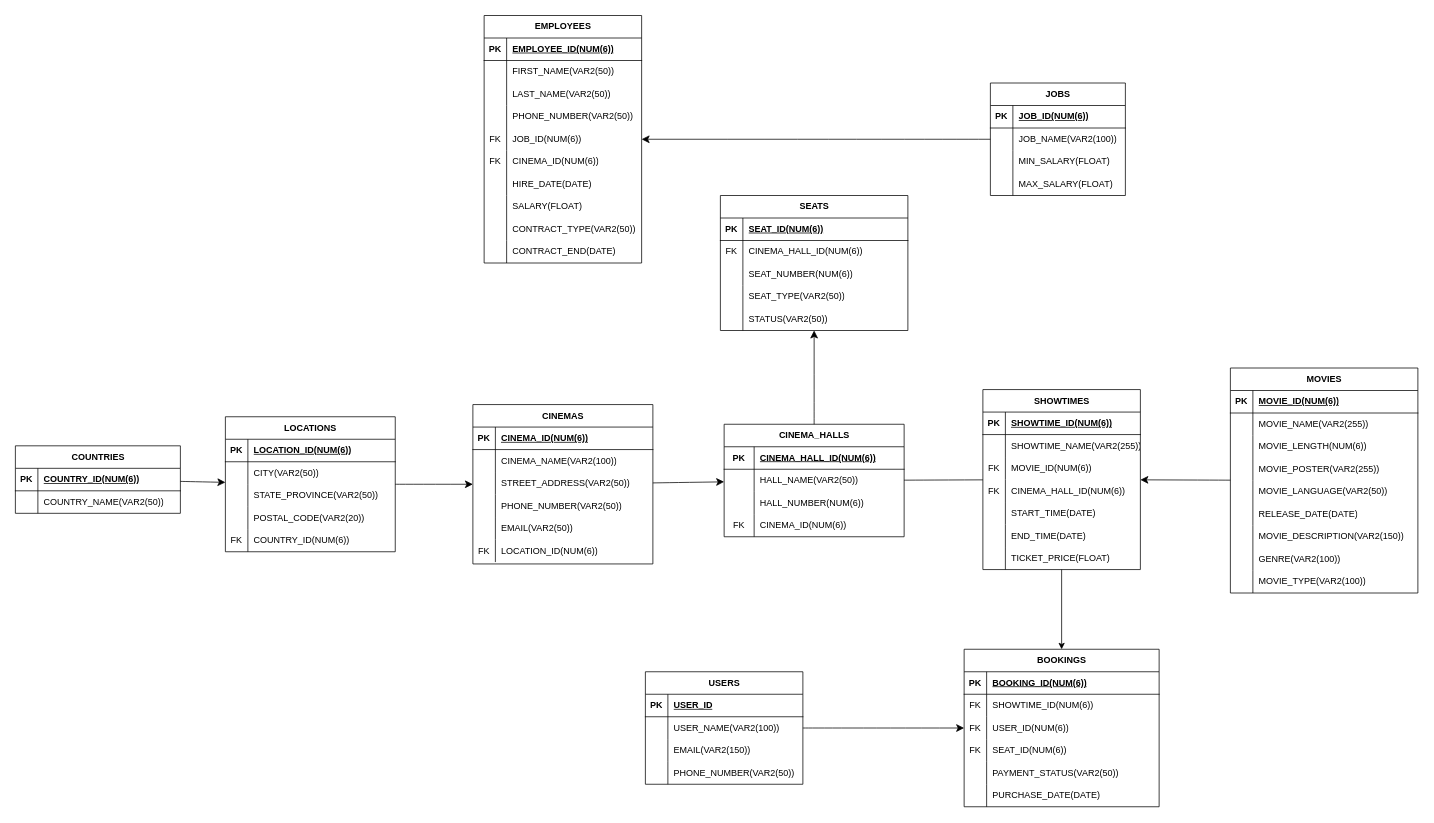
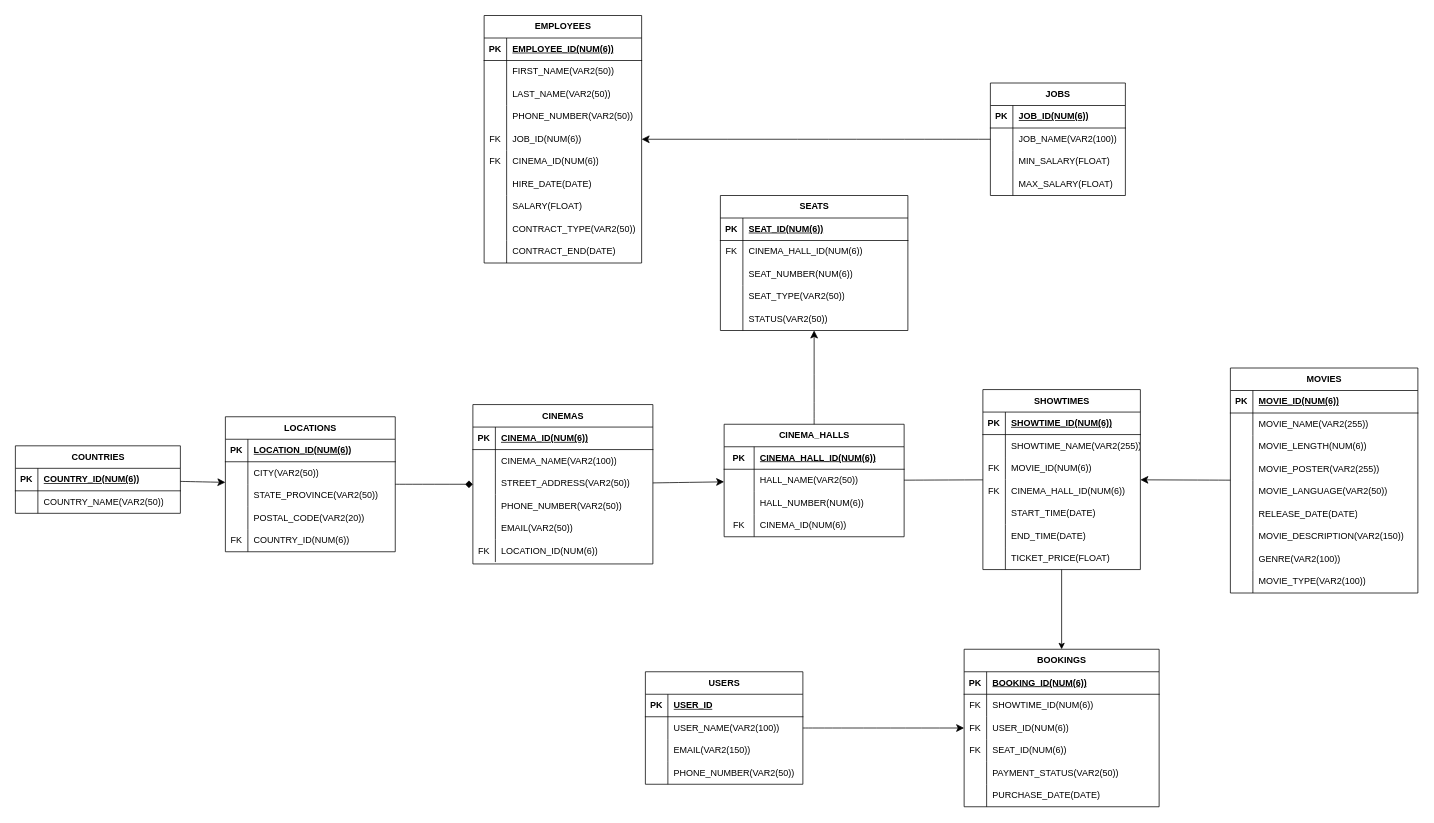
edge "LOCATIONS" -> "CINEMAS": arrowhead classic -> diamond
